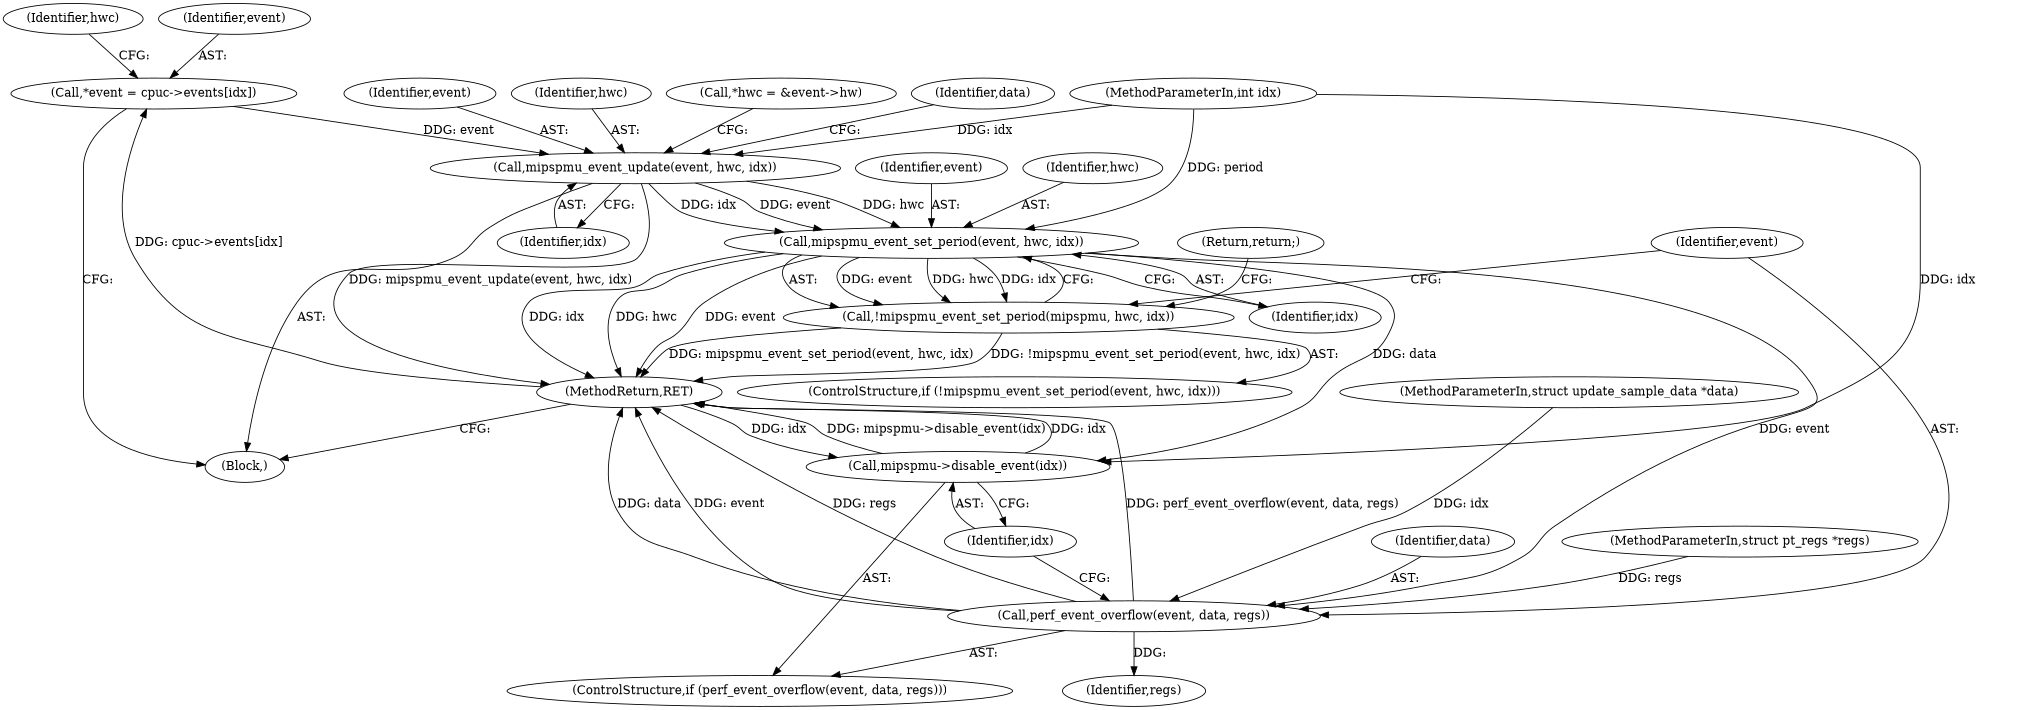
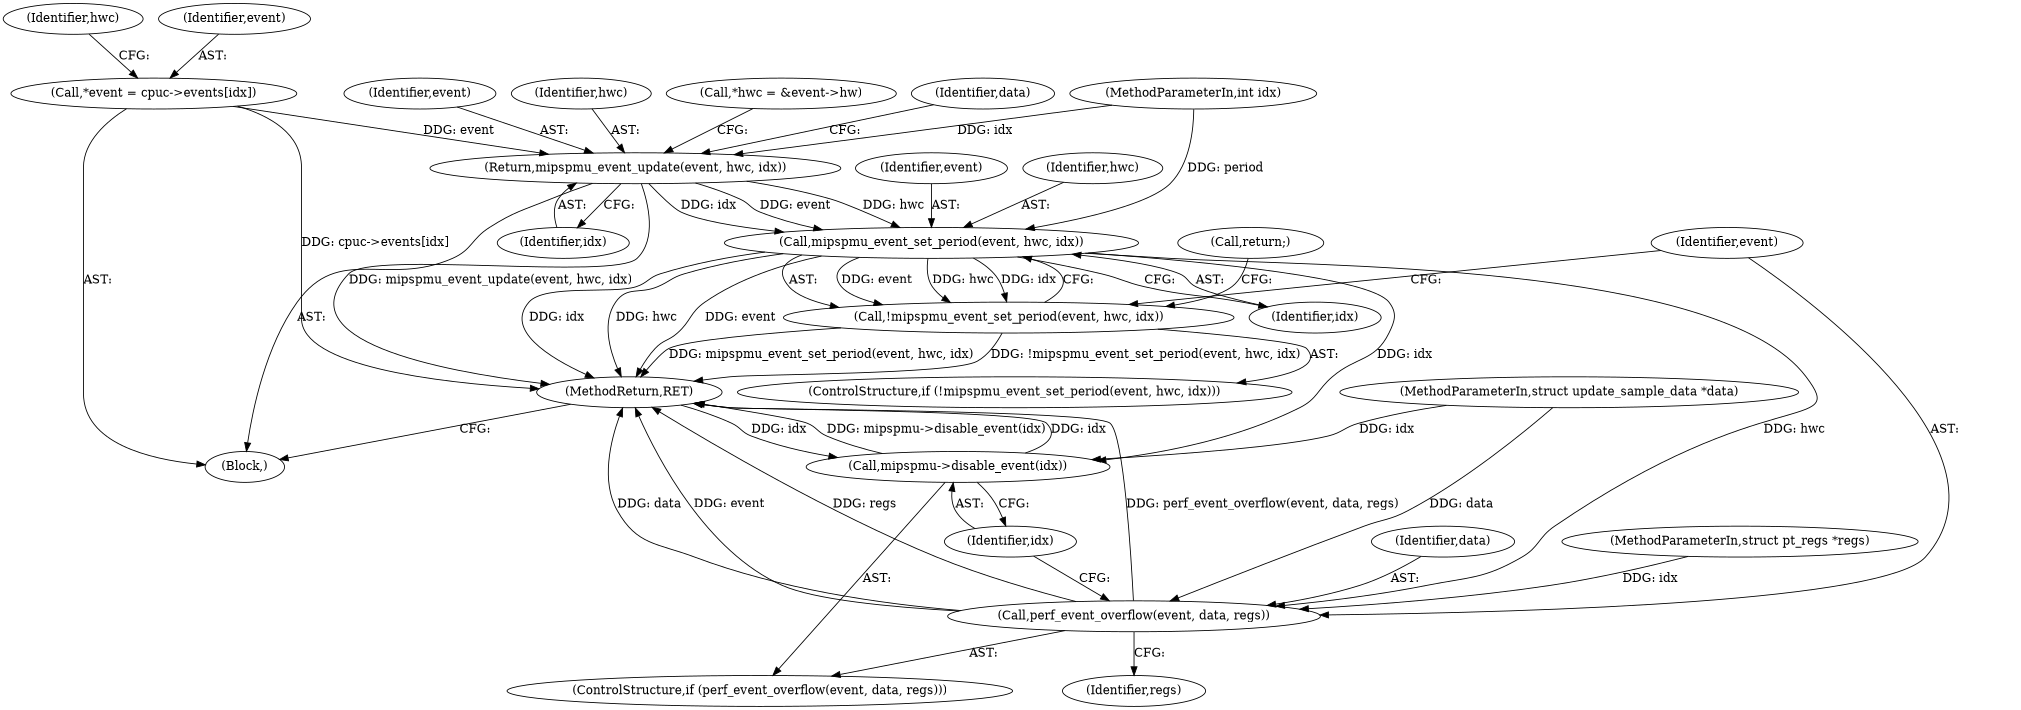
node "(Call,mipspmu_event_update(event, hwc, idx))": label "(Call,mipspmu_event_update(event, hwc, idx))" -> "(Return,mipspmu_event_update(event, hwc, idx))"
node "(Return,return;)": label "(Return,return;)" -> "(Call,return;)"
edge "(Call,*event = cpuc->events[idx])" -> "(Block,)": label "CFG: " -> "AST: "
node "(Call,!mipspmu_event_set_period(mipspmu, hwc, idx))": label "(Call,!mipspmu_event_set_period(mipspmu, hwc, idx))" -> "(Call,!mipspmu_event_set_period(event, hwc, idx))"
edge "(MethodReturn,RET)" -> "(Call,*event = cpuc->events[idx])": reversed
edge "(MethodParameterIn,int idx)" -> "(Call,mipspmu->disable_event(idx))": now "(MethodParameterIn,struct update_sample_data *data)" -> "(Call,mipspmu->disable_event(idx))"
edge "(Call,mipspmu_event_set_period(event, hwc, idx))" -> "(Call,mipspmu->disable_event(idx))": label "DDG: data" -> "DDG: idx"
edge "(Call,mipspmu_event_set_period(event, hwc, idx))" -> "(Call,perf_event_overflow(event, data, regs))": label "DDG: event" -> "DDG: hwc"
edge "(MethodParameterIn,struct update_sample_data *data)" -> "(Call,perf_event_overflow(event, data, regs))": label "DDG: idx" -> "DDG: data"
edge "(MethodParameterIn,struct pt_regs *regs)" -> "(Call,perf_event_overflow(event, data, regs))": label "DDG: regs" -> "DDG: idx"
edge "(Call,perf_event_overflow(event, data, regs))" -> "(Identifier,regs)": label "DDG: " -> "CFG: "
